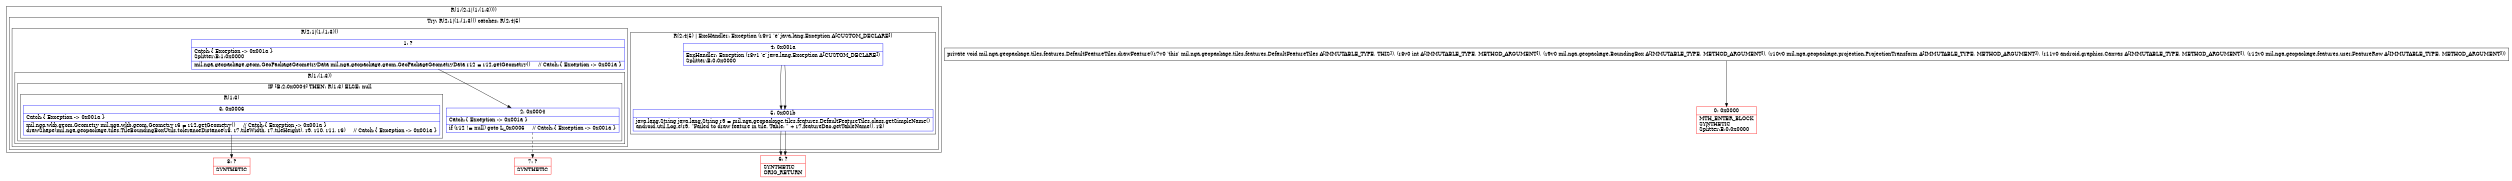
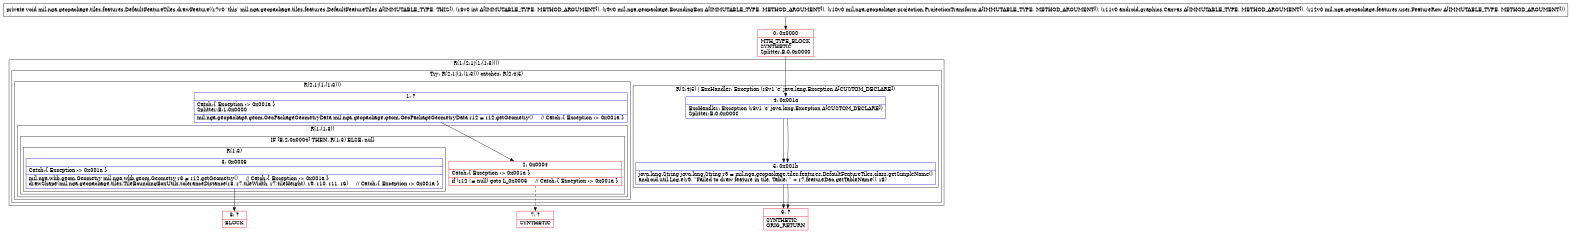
edge "0: 0x0000" -> "4: 0x001a": added
node "0: 0x0000": text "MTH_ENTER_BLOCK" -> "MTH_TYPE_BLOCK"
node "2: 0x0004": color blue -> red
node "8: ?": text "SYNTHETIC" -> "BLOCK"
